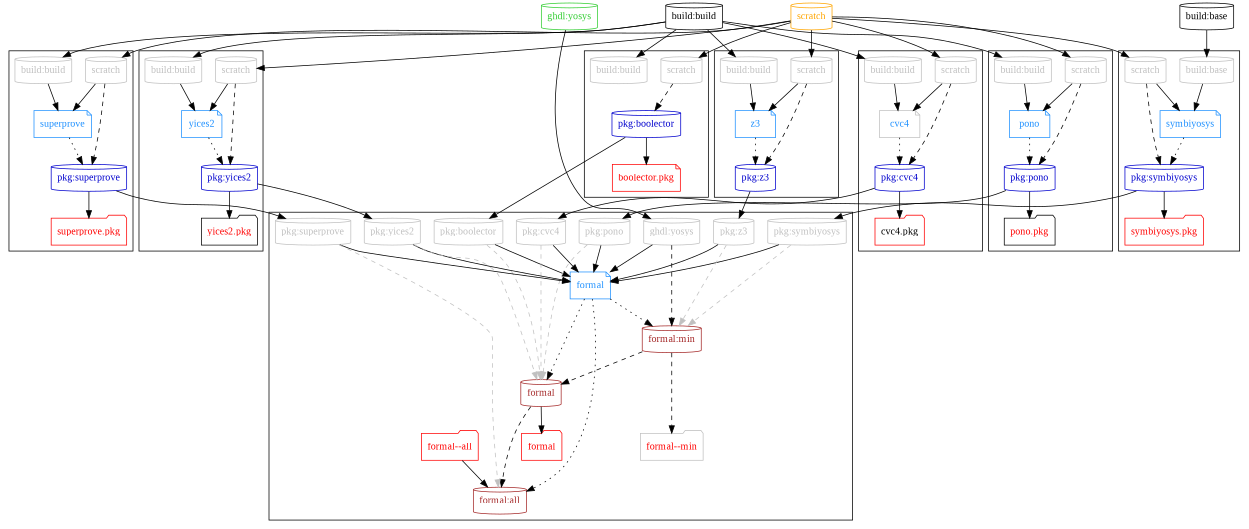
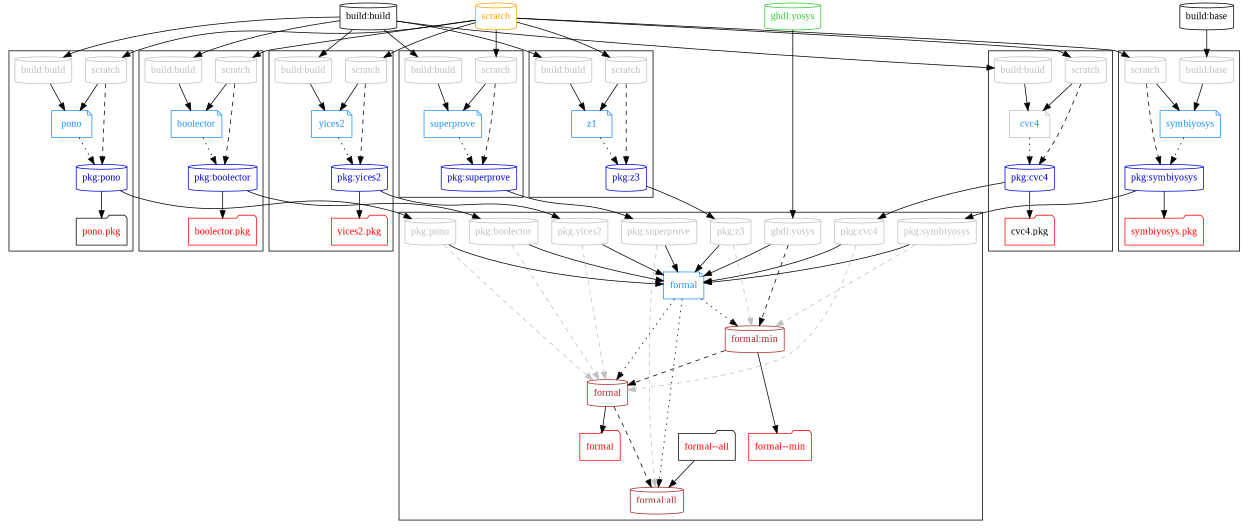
node "boolector": added
node "z3": label "z3" -> "z1"
node "boolector.pkg": shape note -> folder
node "superprove.pkg": removed
node "yices2.pkg": color black -> red
edge "formal:min" -> "formal--min": style dashed -> solid
node "formal--all": color red -> black
node "formal--min": color grey -> red
